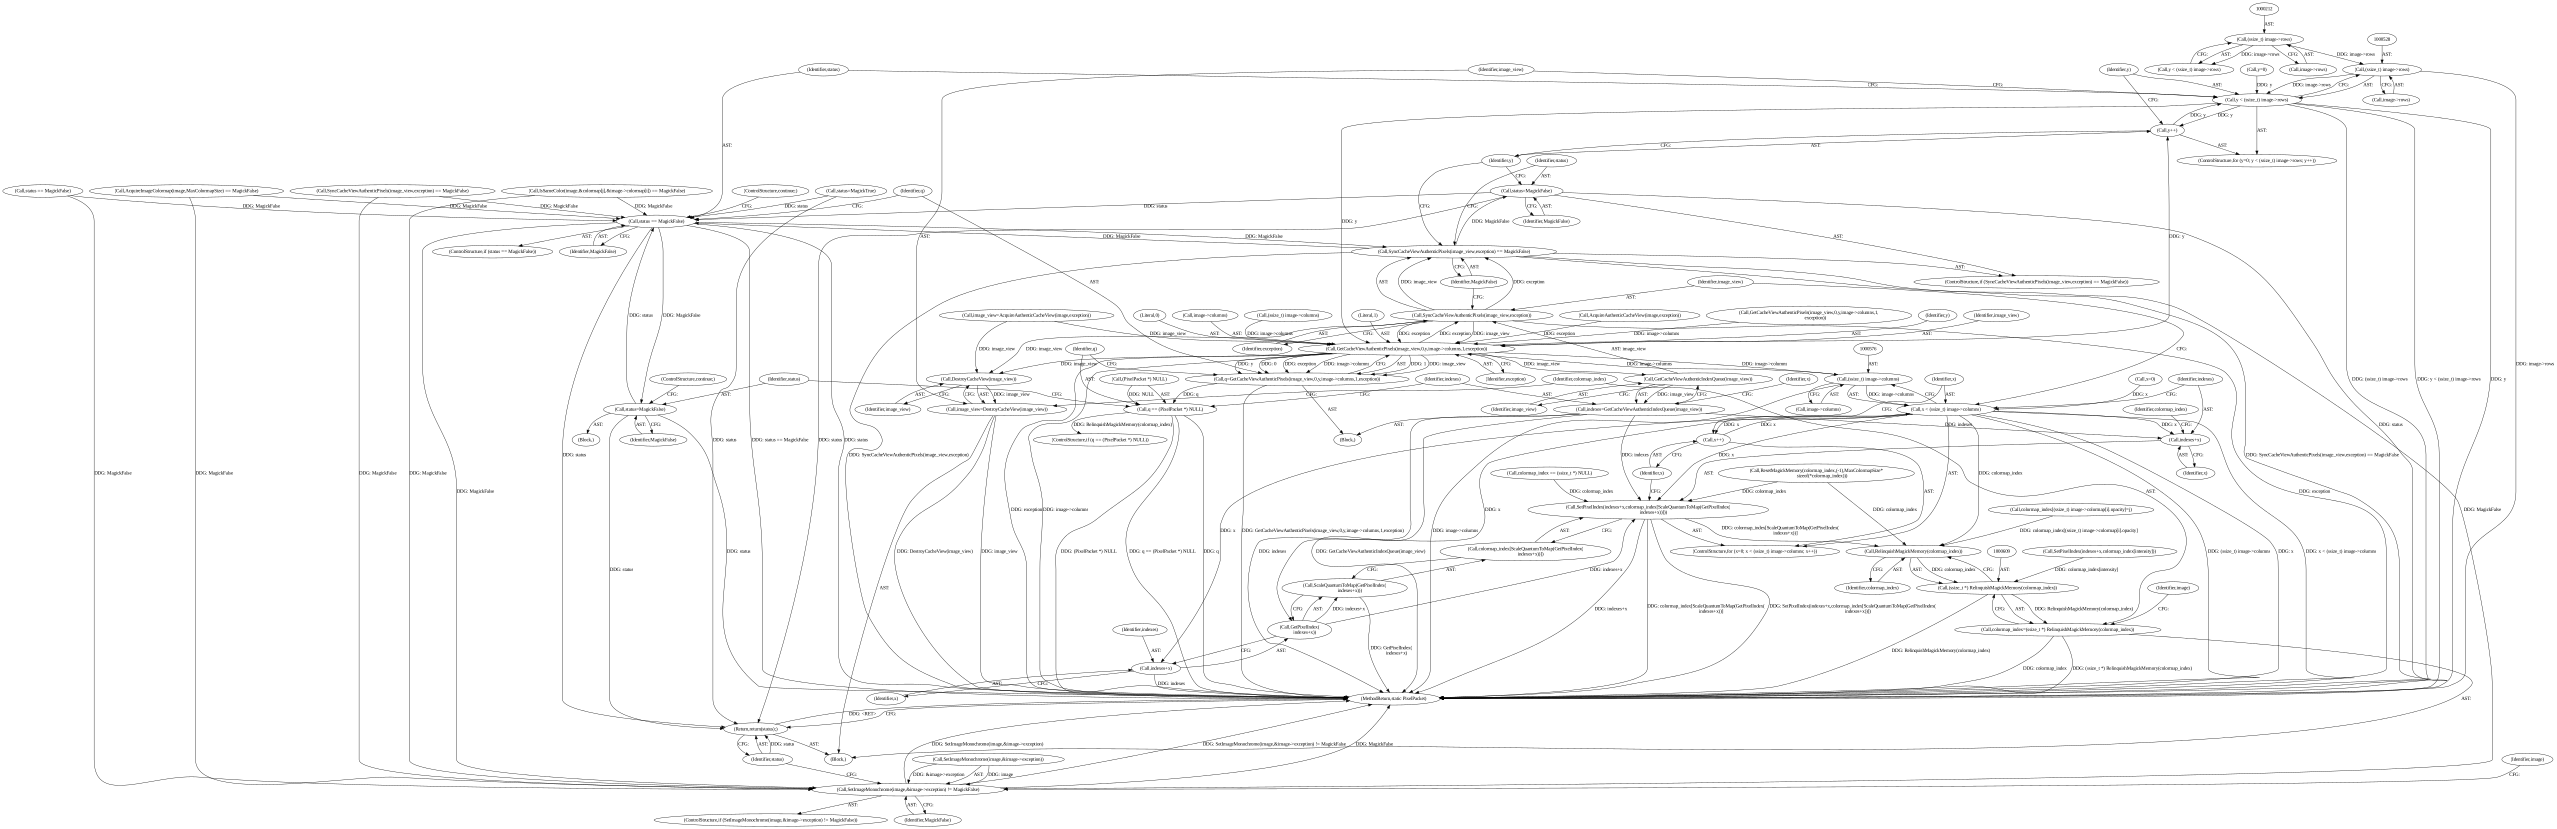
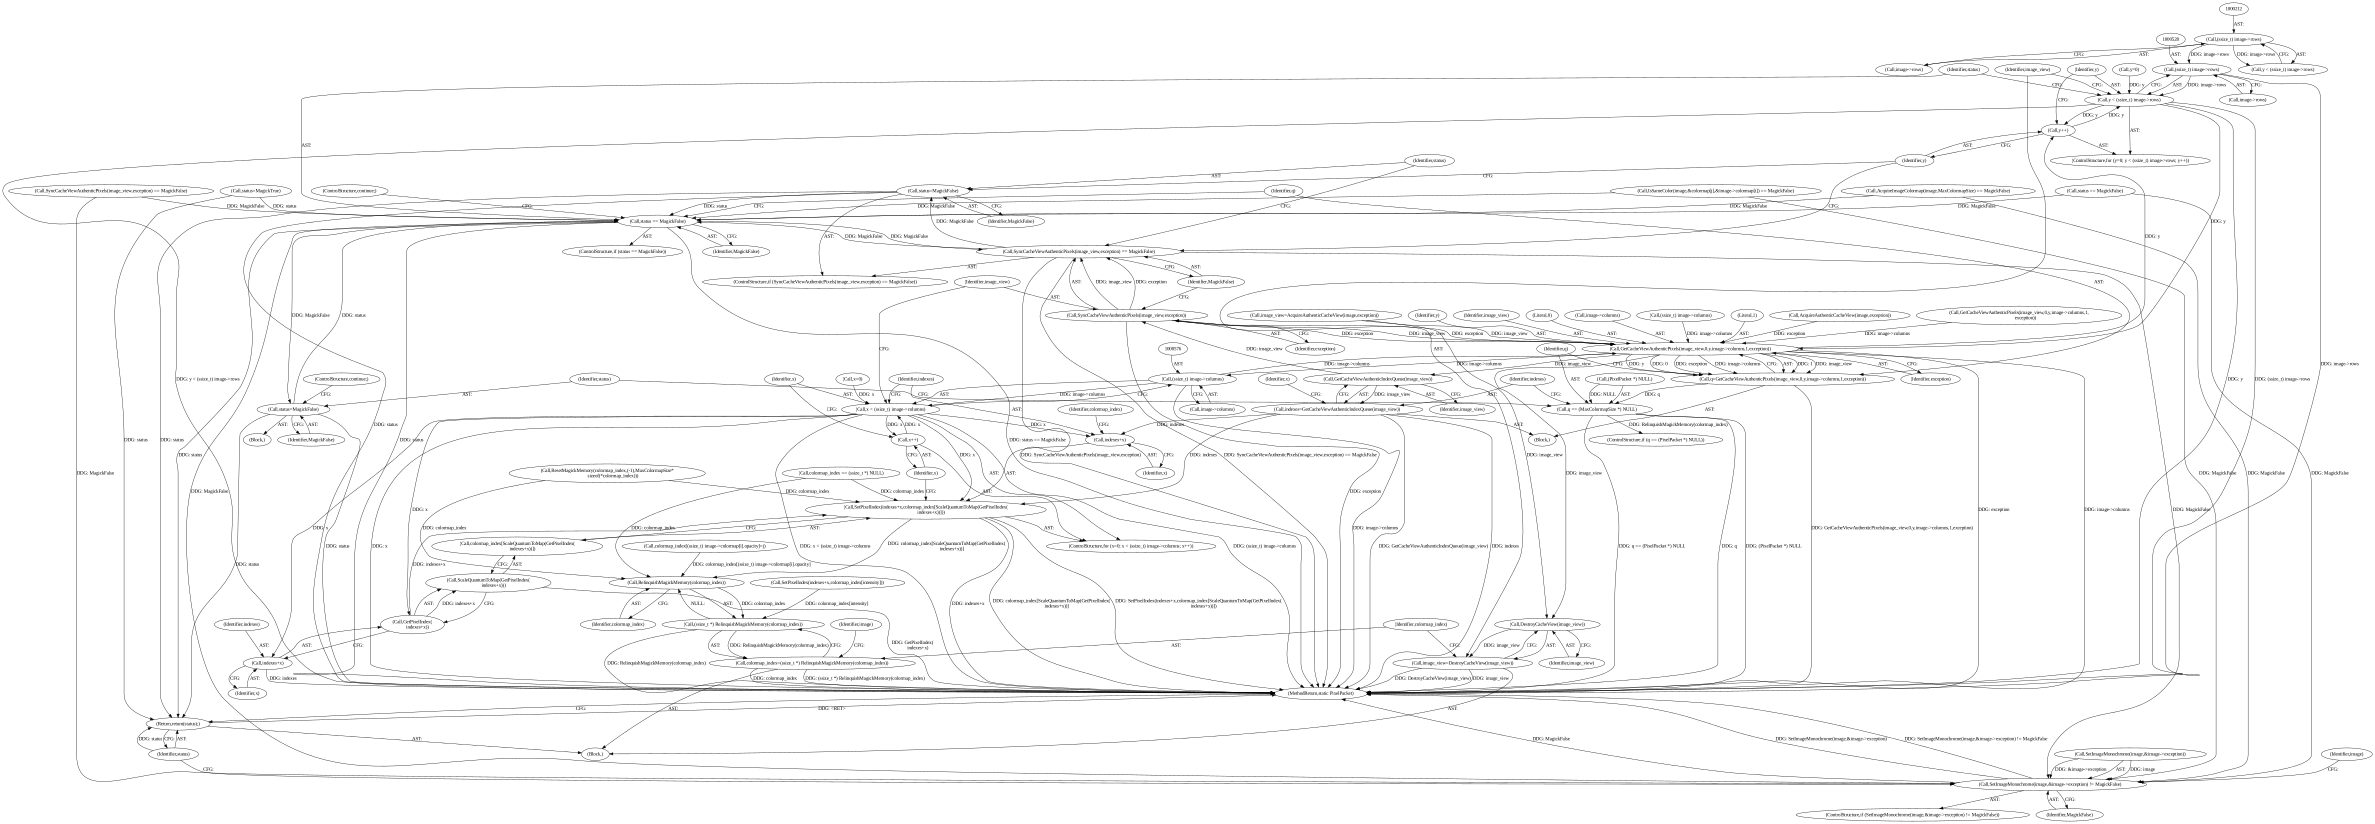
edge "(Call,SyncCacheViewAuthenticPixels(image_view,exception))" -> "(Call,DestroyCacheView(image_view))": removed, label "DDG: image_view"
edge "(Call,GetCacheViewAuthenticIndexQueue(image_view))" -> "(Call,SyncCacheViewAuthenticPixels(image_view,exception))": label "AST: image_view" -> "DDG: image_view"
node "(Call,q == (PixelPacket *) NULL)": label "(Call,q == (PixelPacket *) NULL)" -> "(Call,q == (MaxColormapSize *) NULL)"
edge "(Call,x < (ssize_t) image->columns)" -> "(Call,RelinquishMagickMemory(colormap_index))": now "(Call,colormap_index == (ssize_t *) NULL)" -> "(Call,RelinquishMagickMemory(colormap_index))"
node "1000609": removed
edge "(Call,(ssize_t *) RelinquishMagickMemory(colormap_index))" -> "(Call,RelinquishMagickMemory(colormap_index))": label "CFG: " -> "NULL: "
